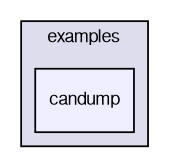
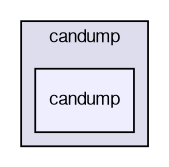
cluster "examples": label "examples" -> "candump"
